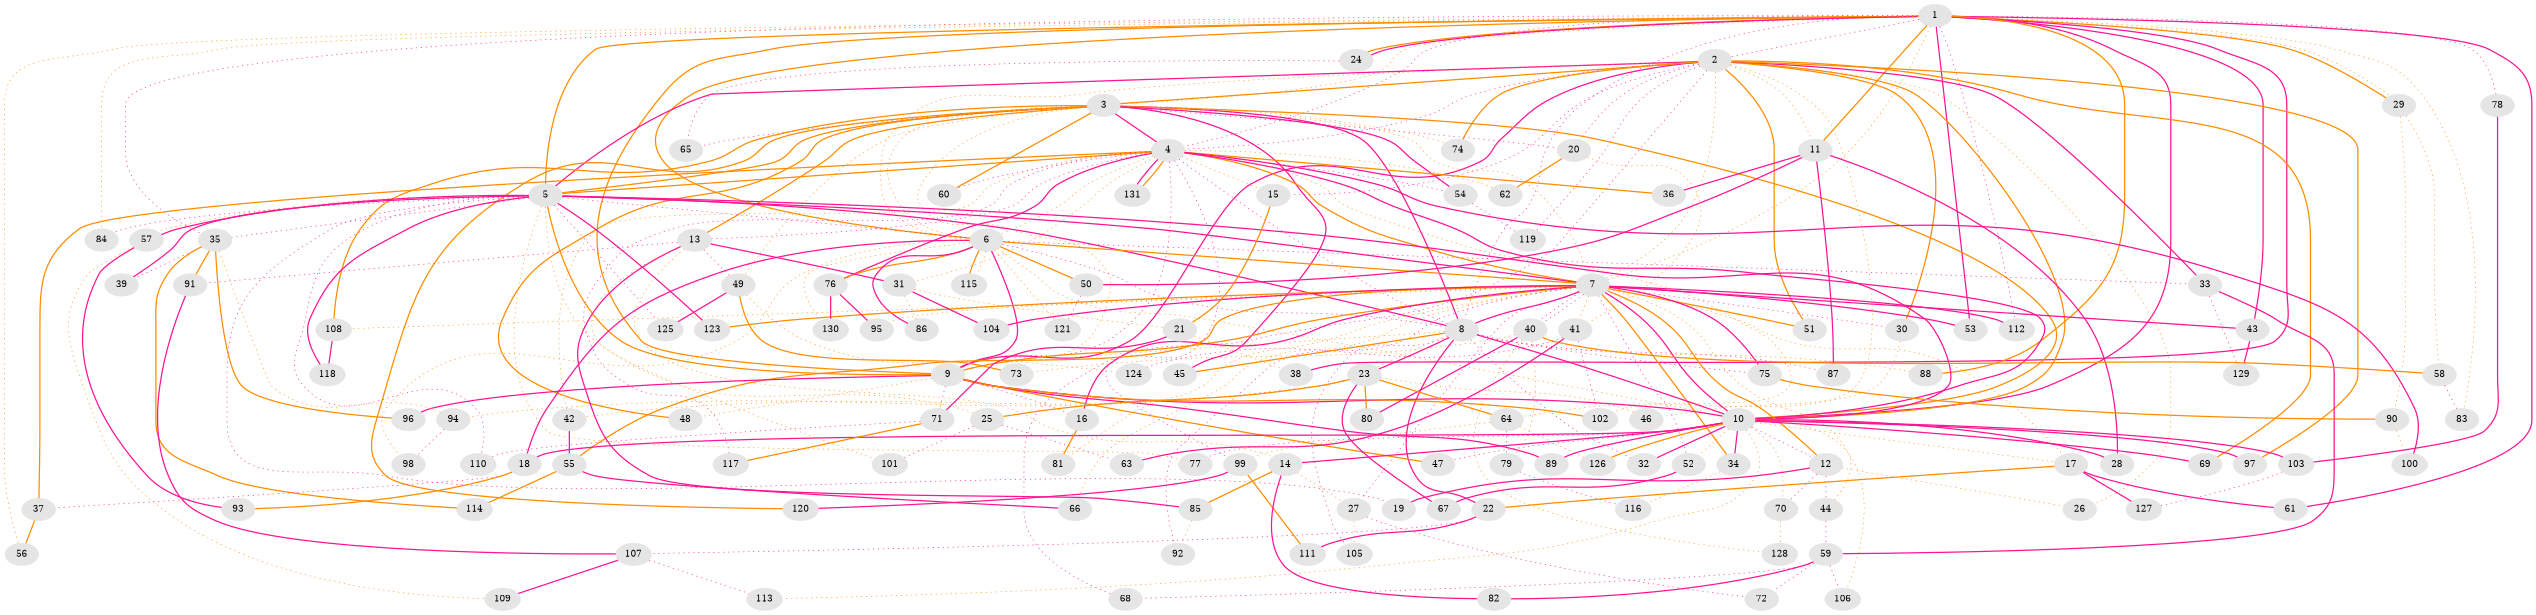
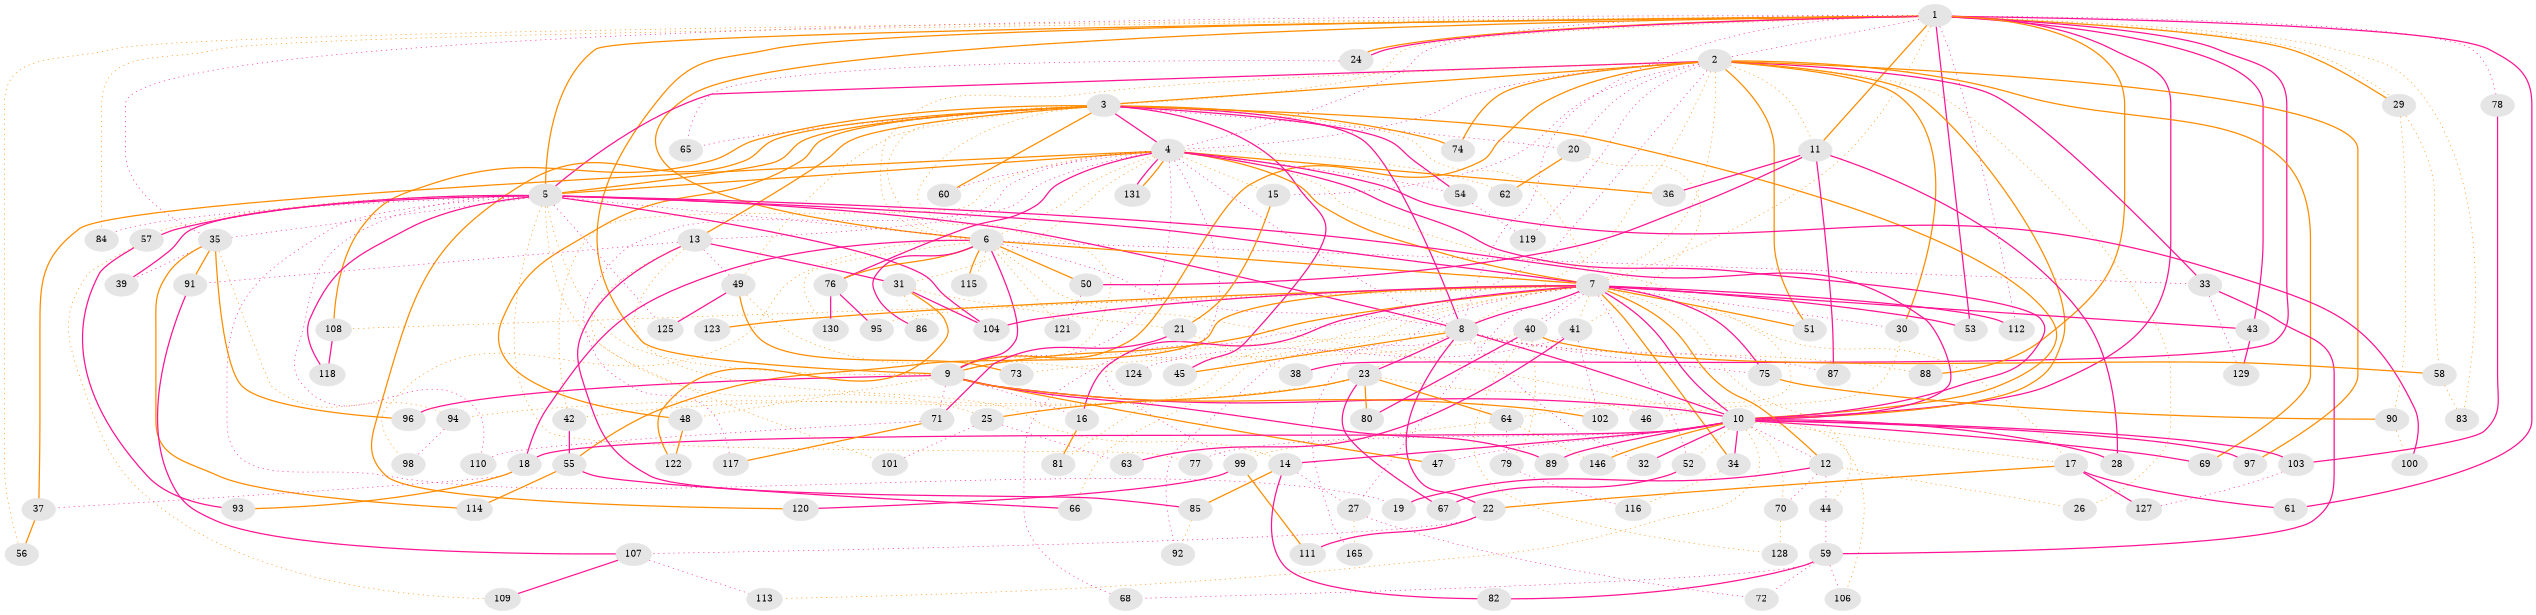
edge "3" -- "74": style dotted -> bold
edge "2" -- "9": color deeppink -> darkorange
edge "5" -- "123": now "5" -- "104"
edge "2" -- "102": now "2" -- "8"
edge "5" -- "9": style bold -> dotted
edge "58" -- "83": color deeppink -> darkorange
node "122": added
node "126": label "126" -> "146"
edge "14" -- "27": color darkorange -> deeppink
node "105": label "105" -> "165"
